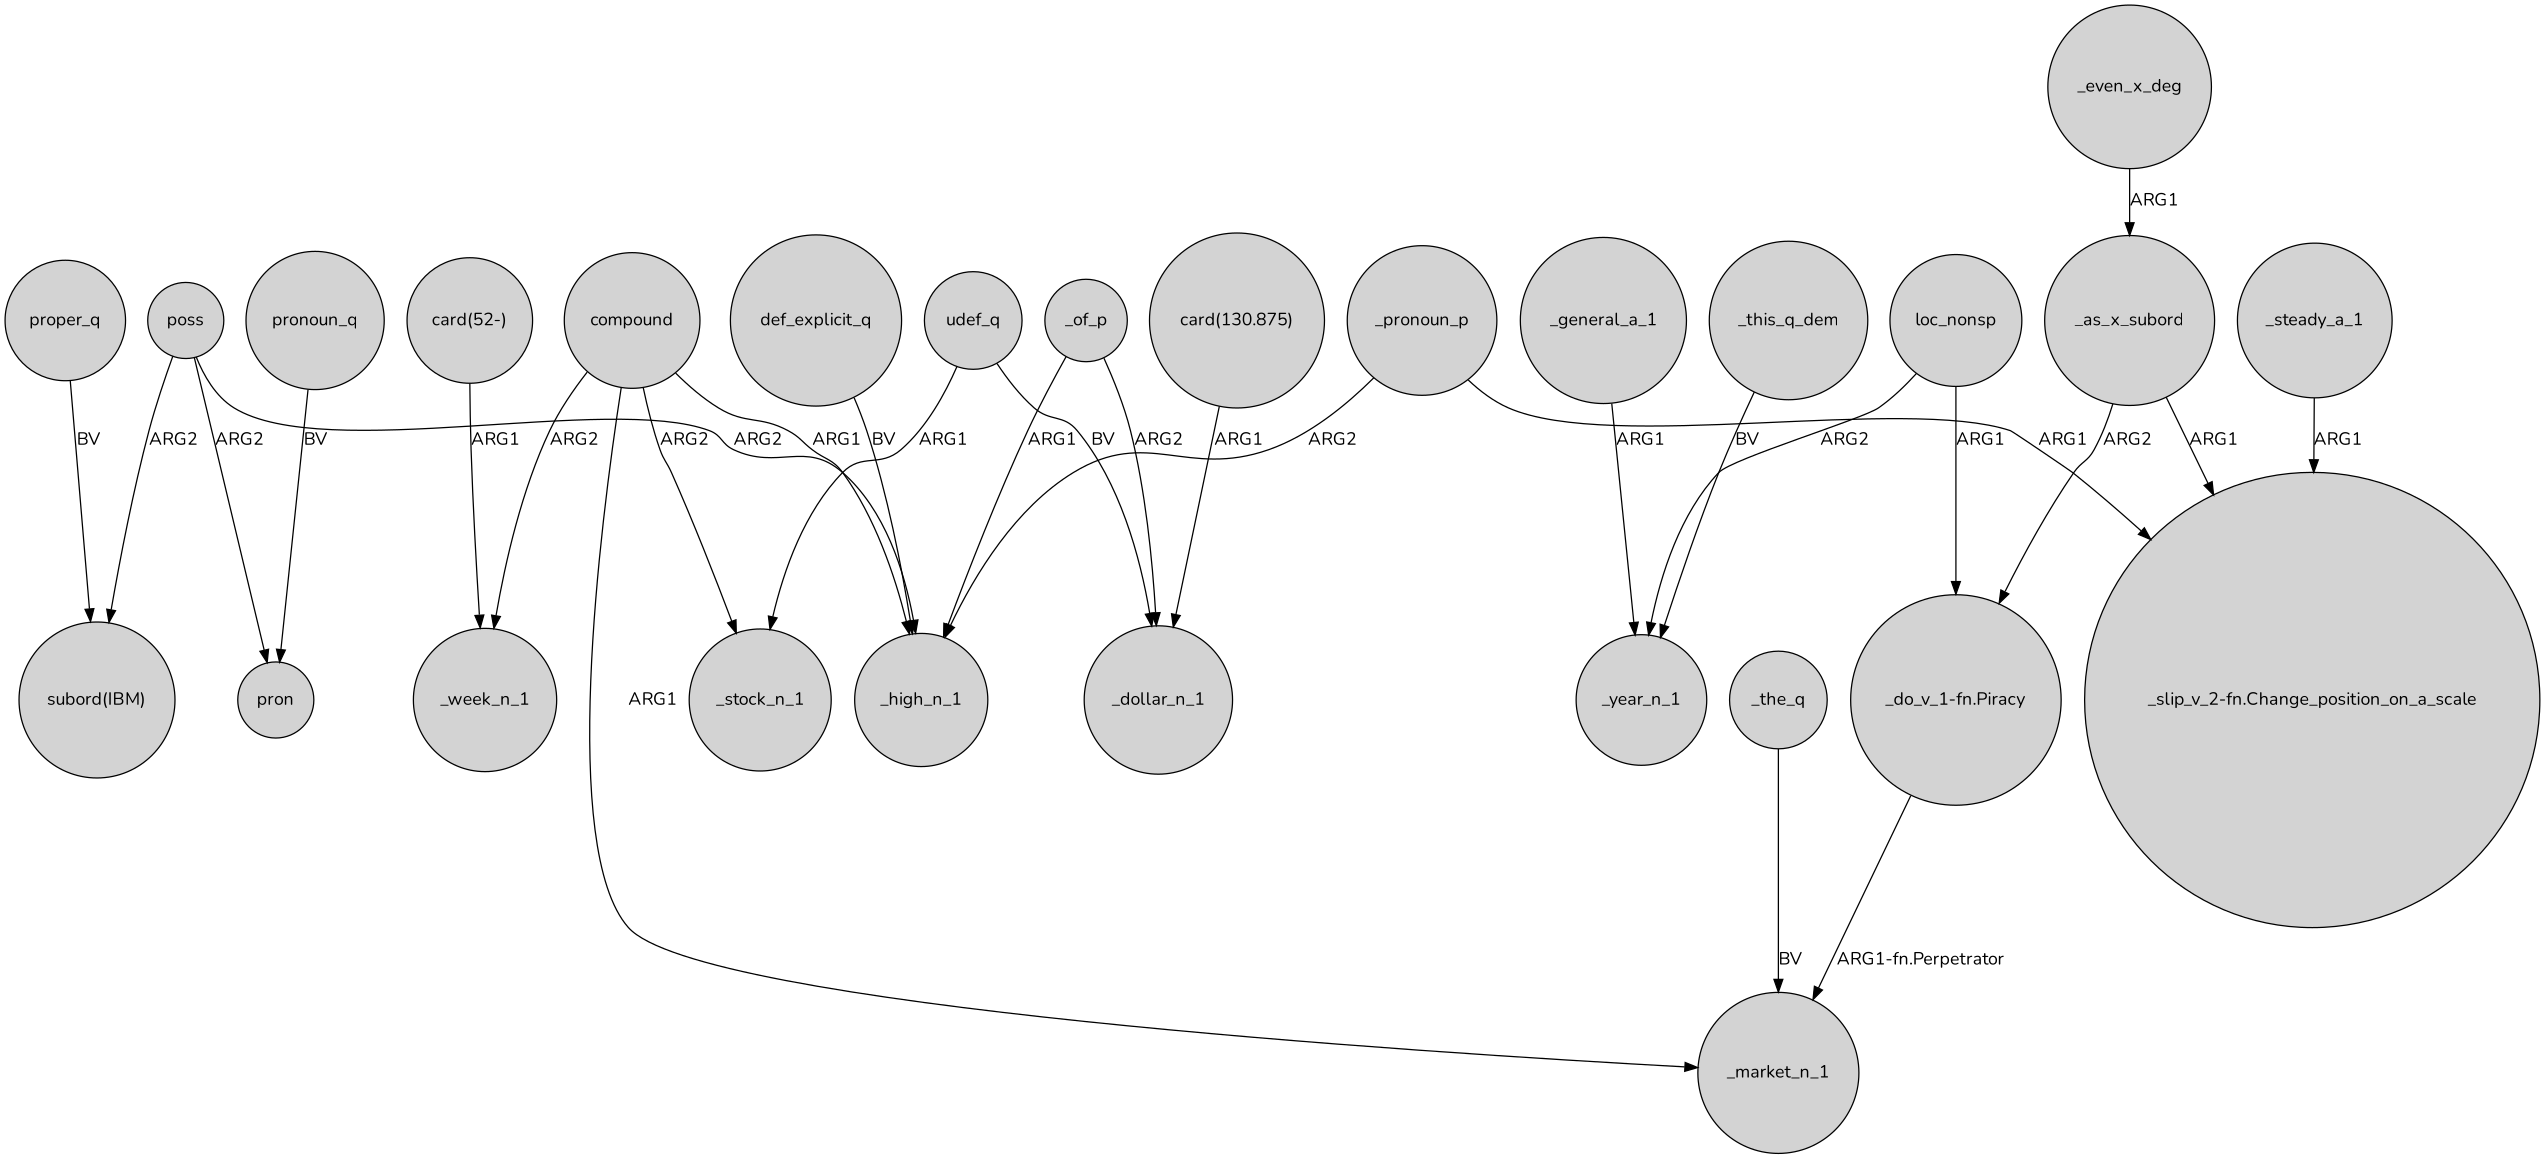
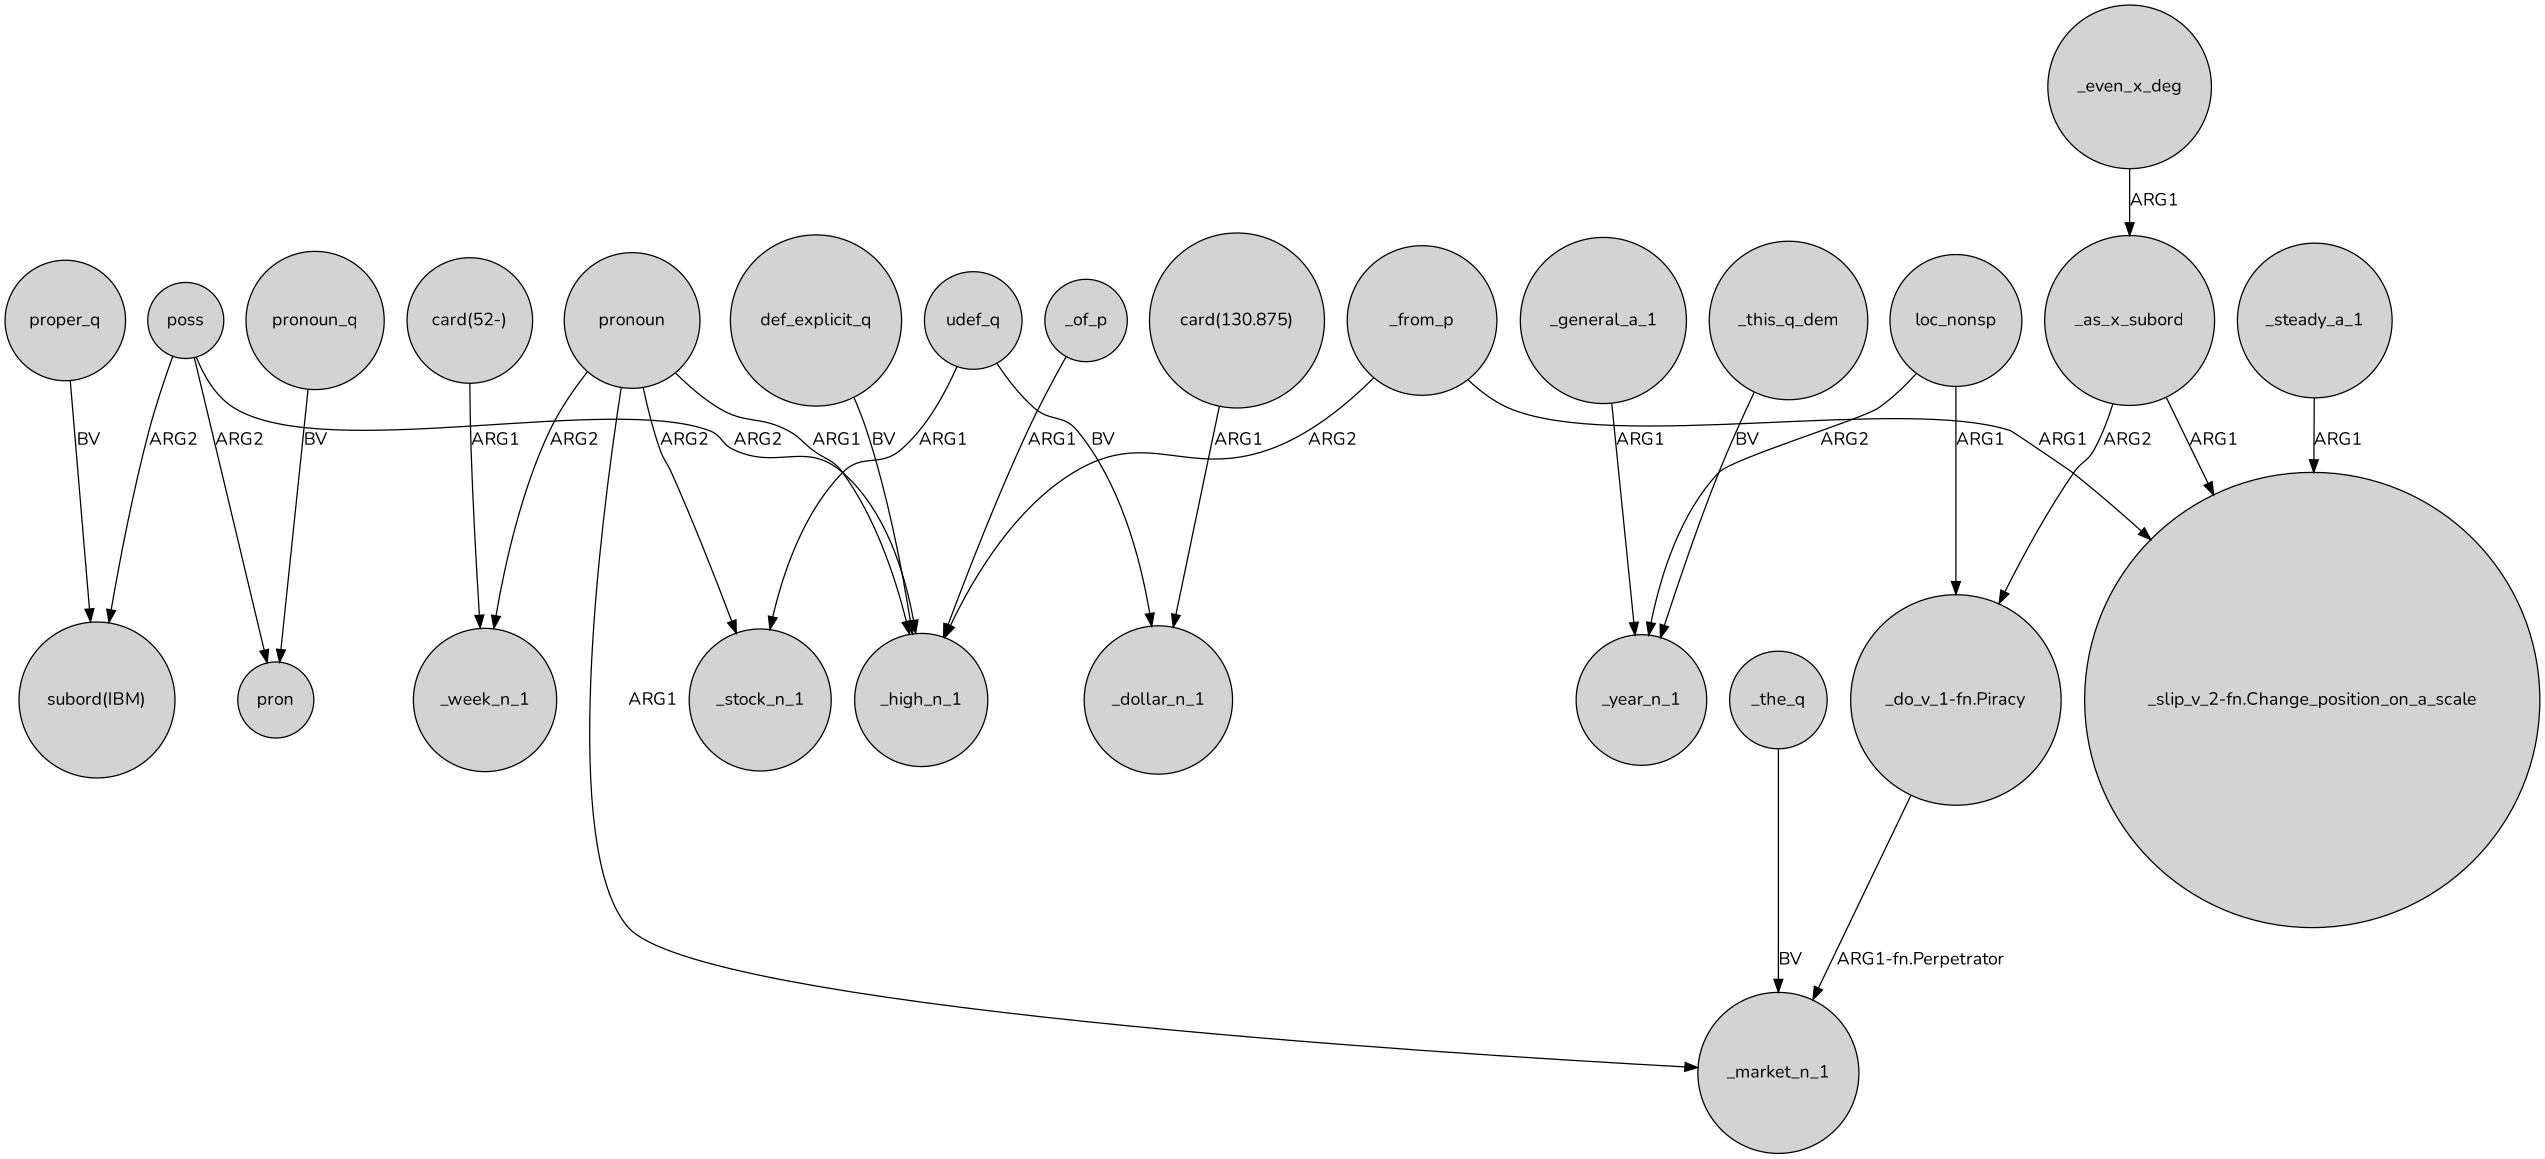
node "compound": label "compound" -> "pronoun"
node "_pronoun_p": label "_pronoun_p" -> "_from_p"
edge "_of_p" -> "_dollar_n_1": removed, label "ARG2"
